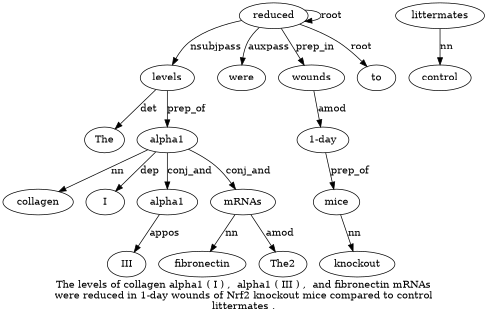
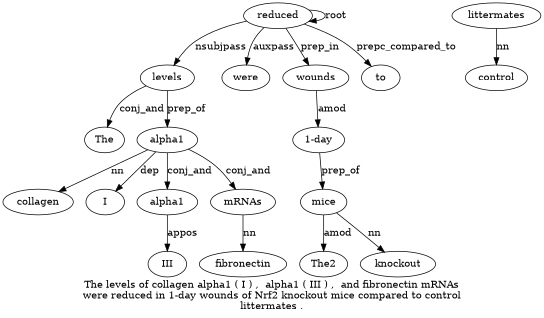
edge "reduced" -> "to": label "root" -> "prepc_compared_to"
edge "levels" -> "The": label "det" -> "conj_and"
edge "mRNAs" -> "The2": now "mice" -> "The2"
